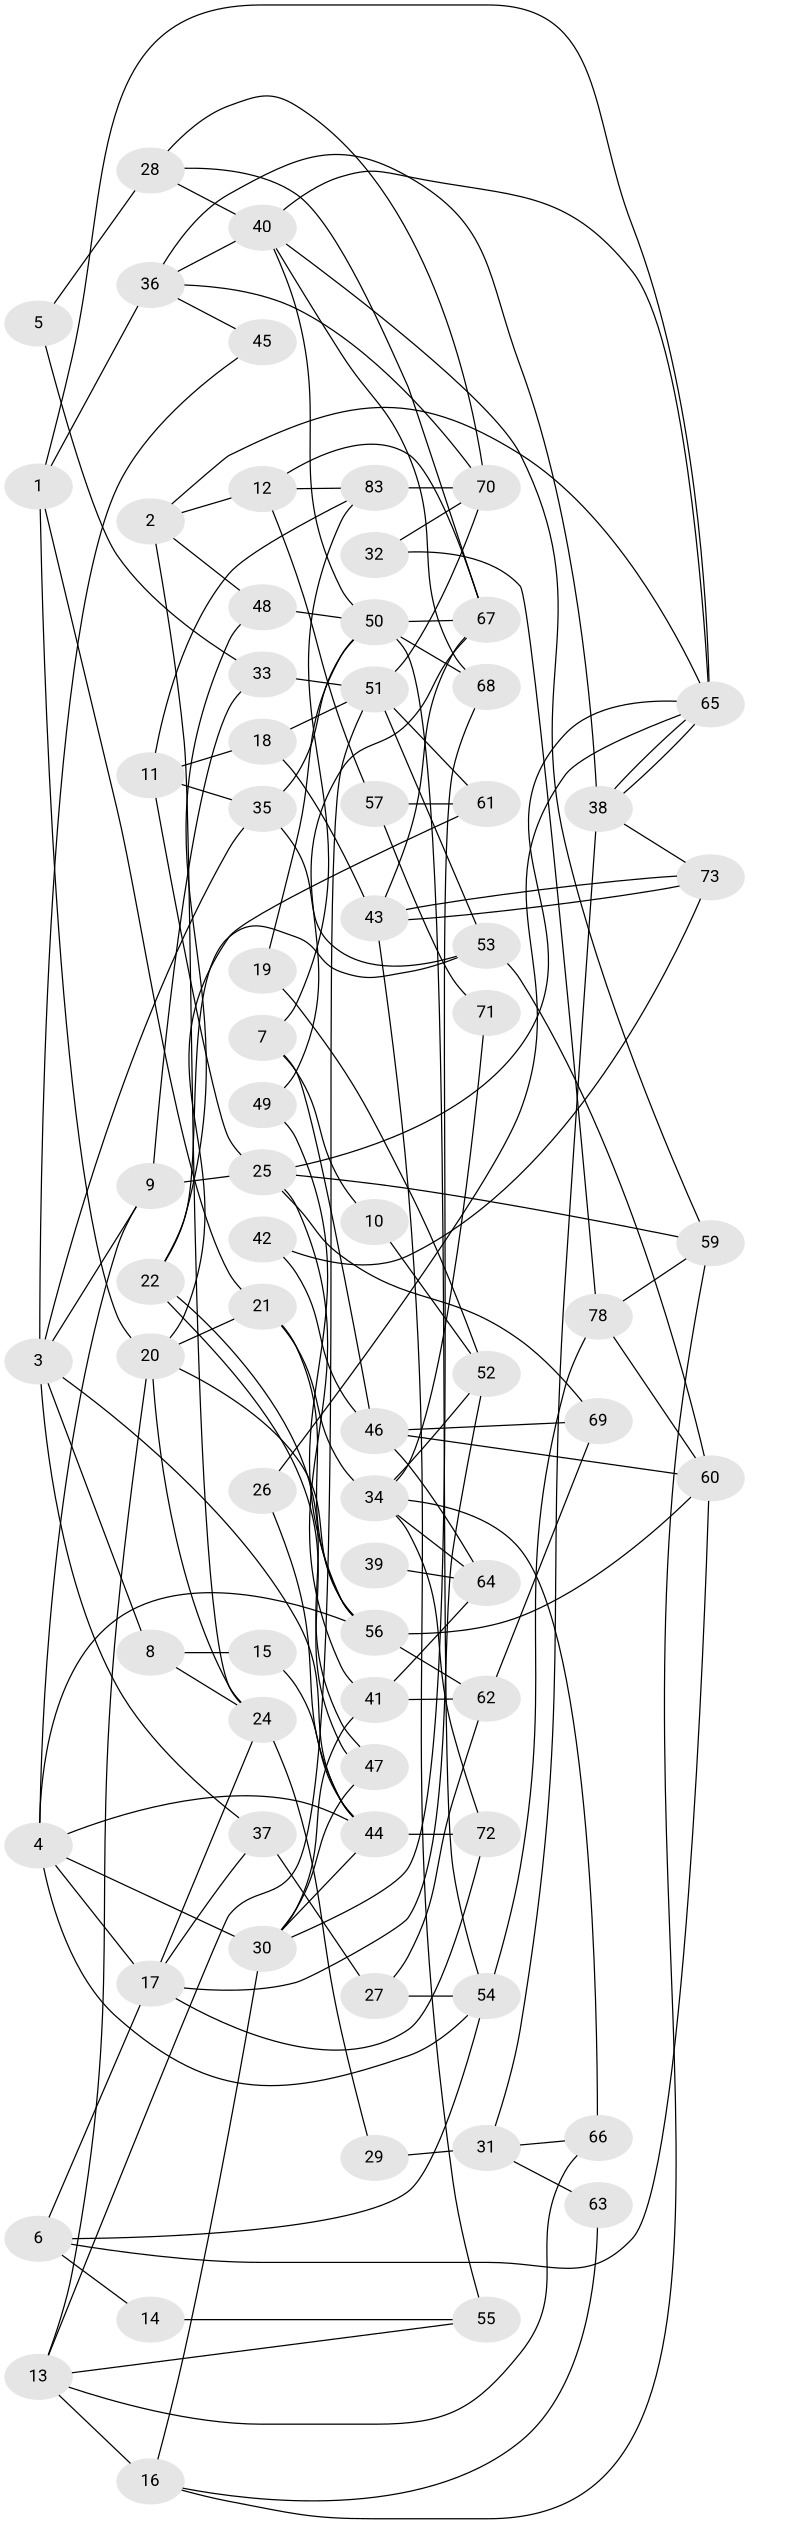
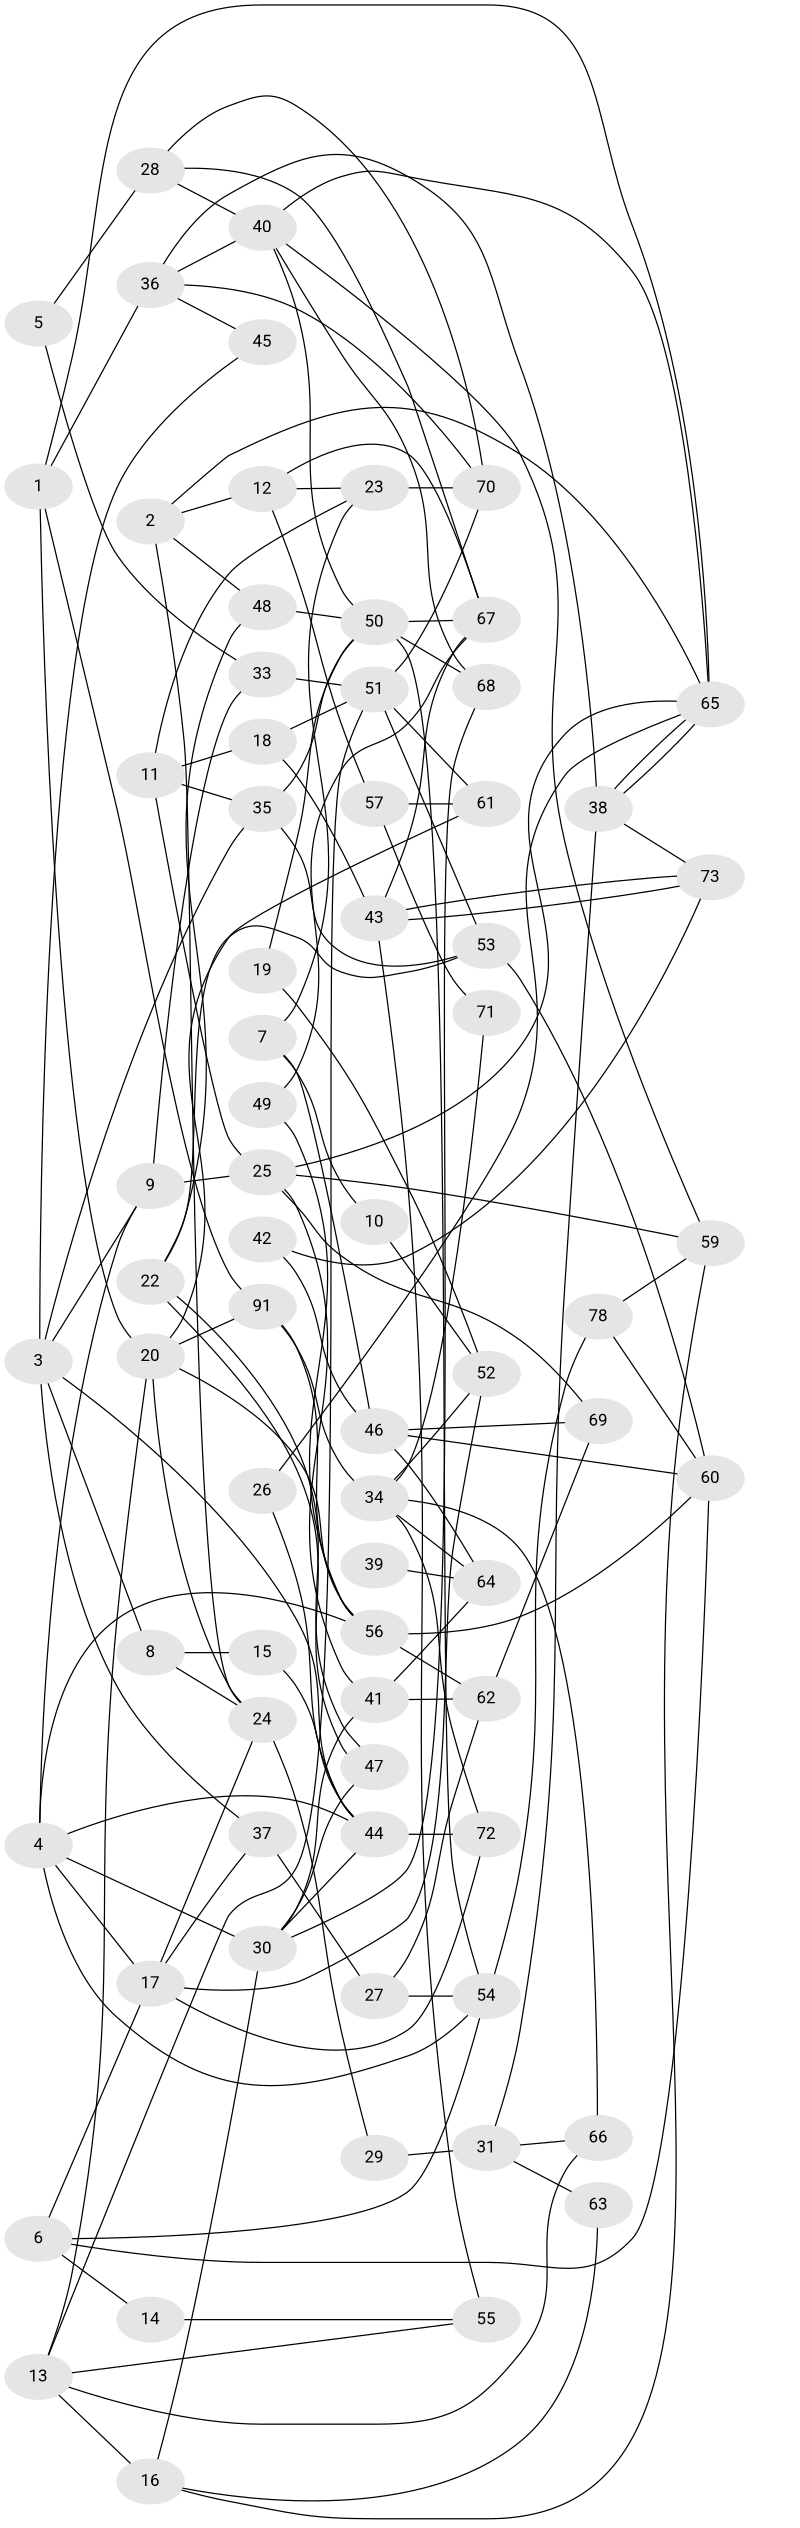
node "83": label "83" -> "23"
node "32": removed
node "21": label "21" -> "91"
